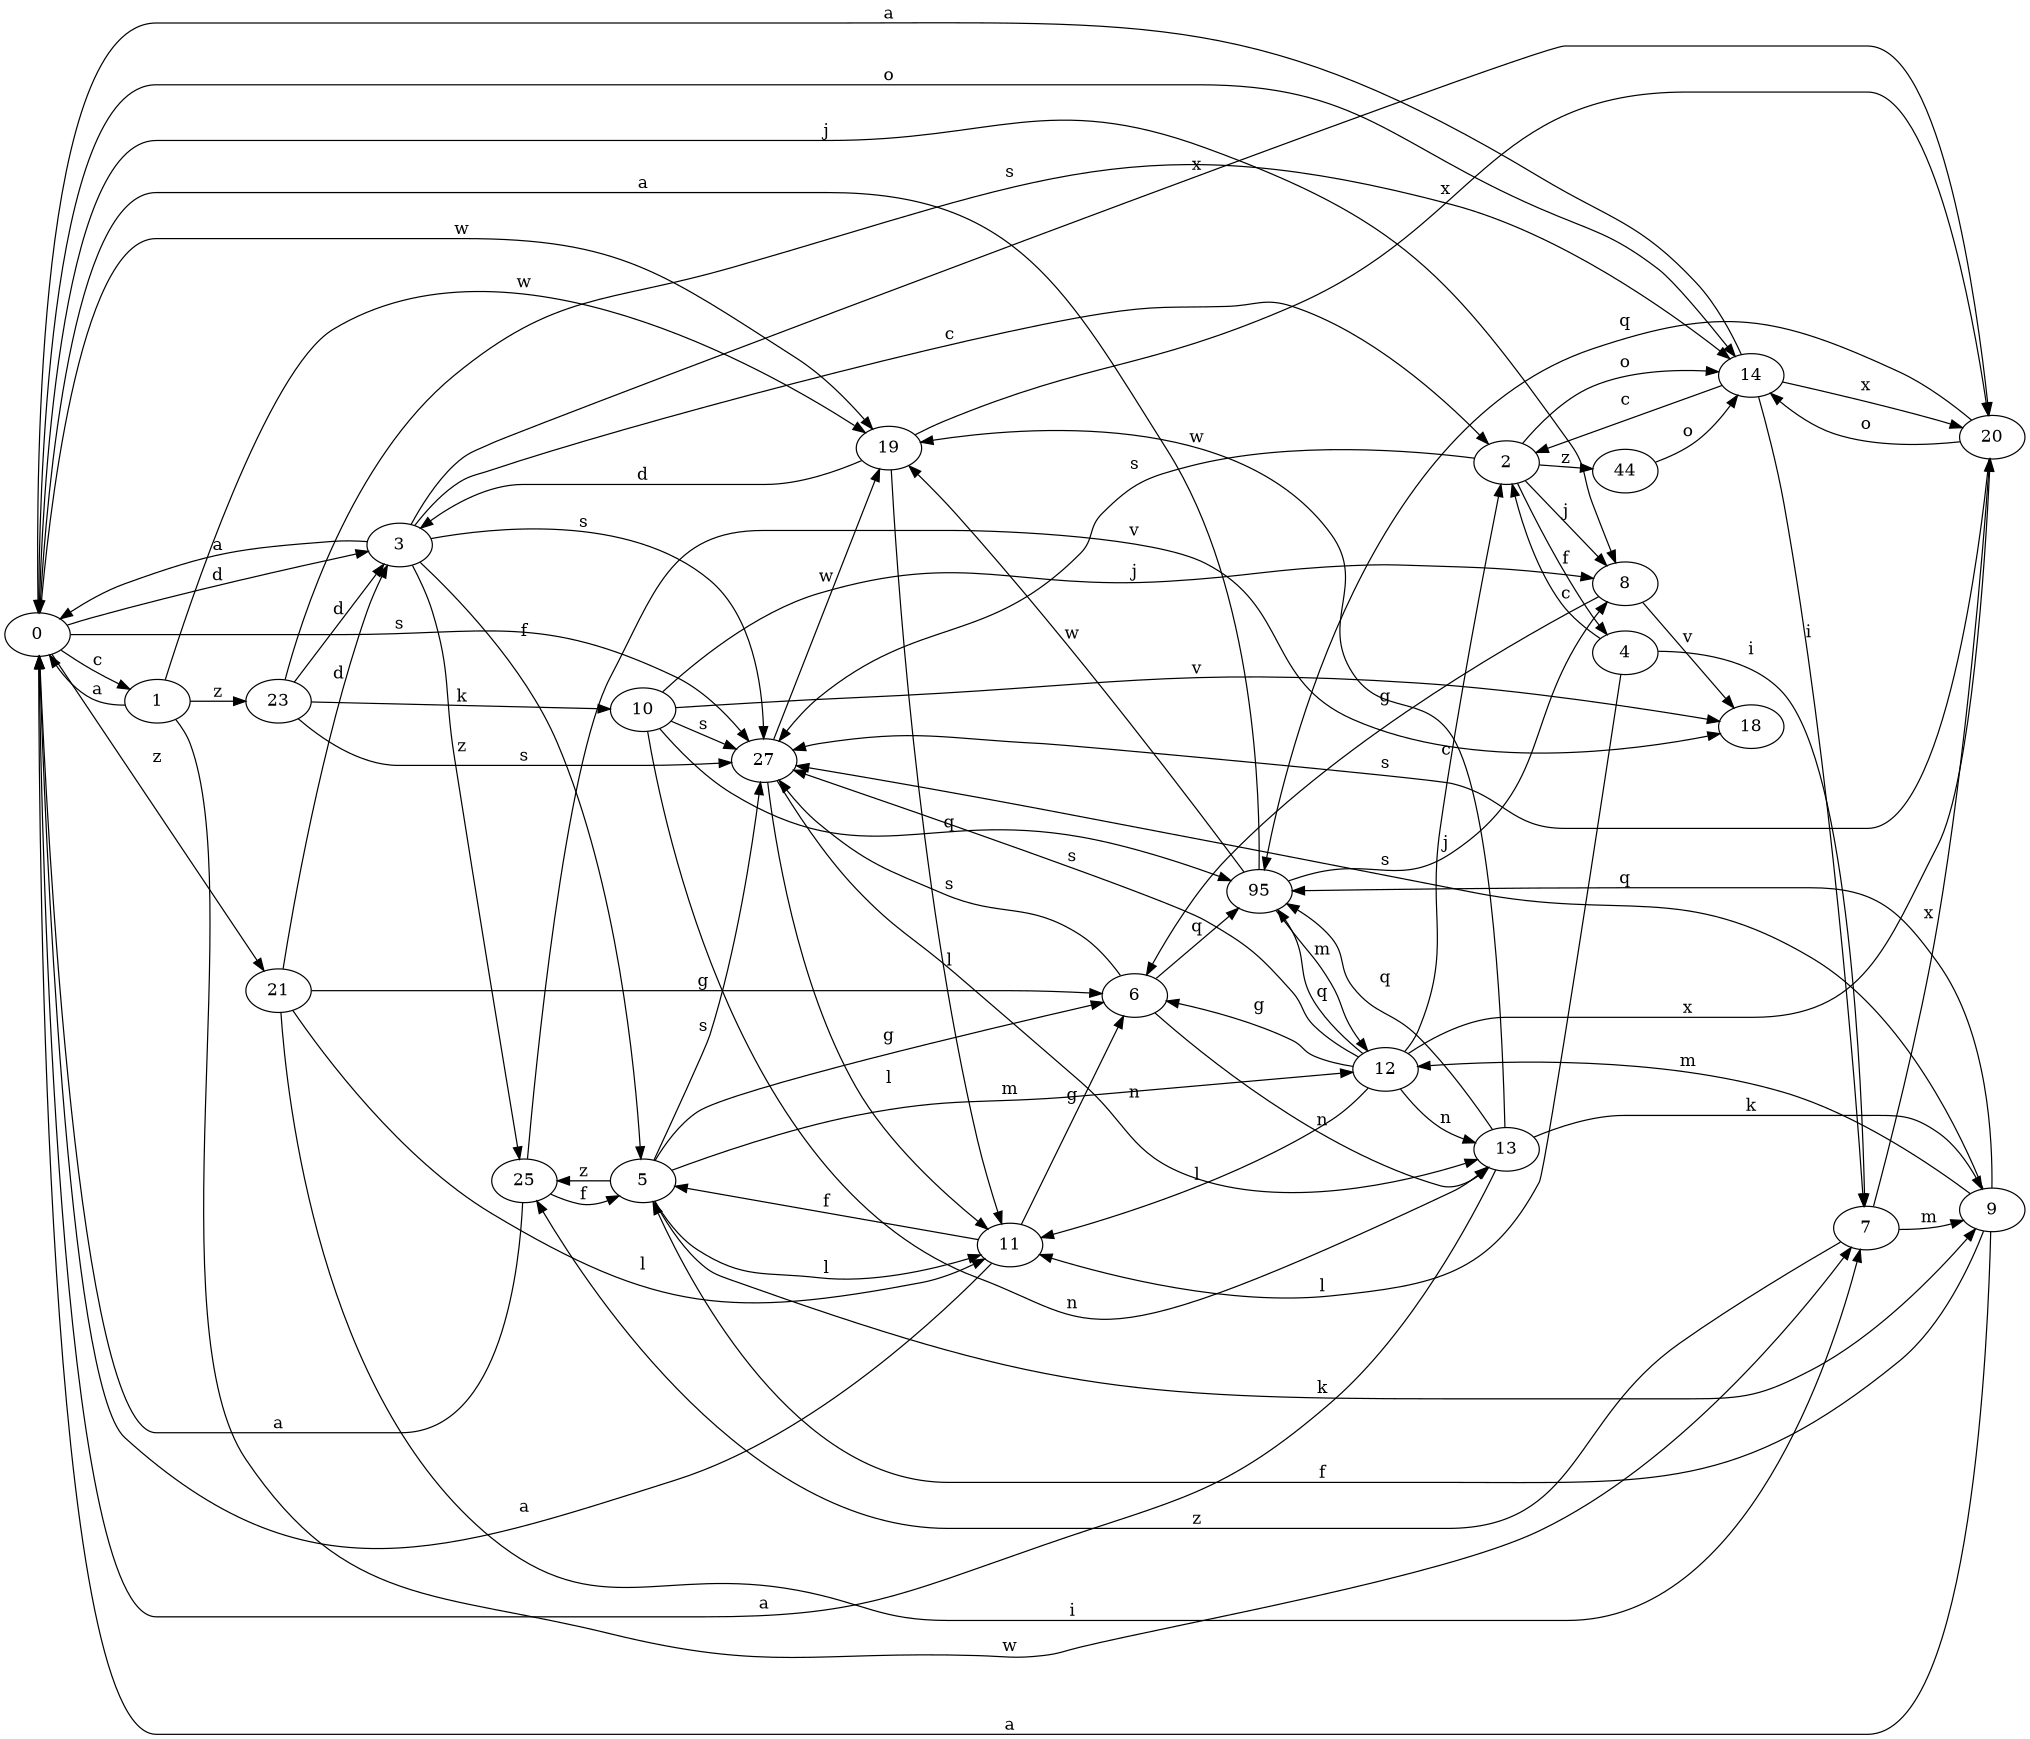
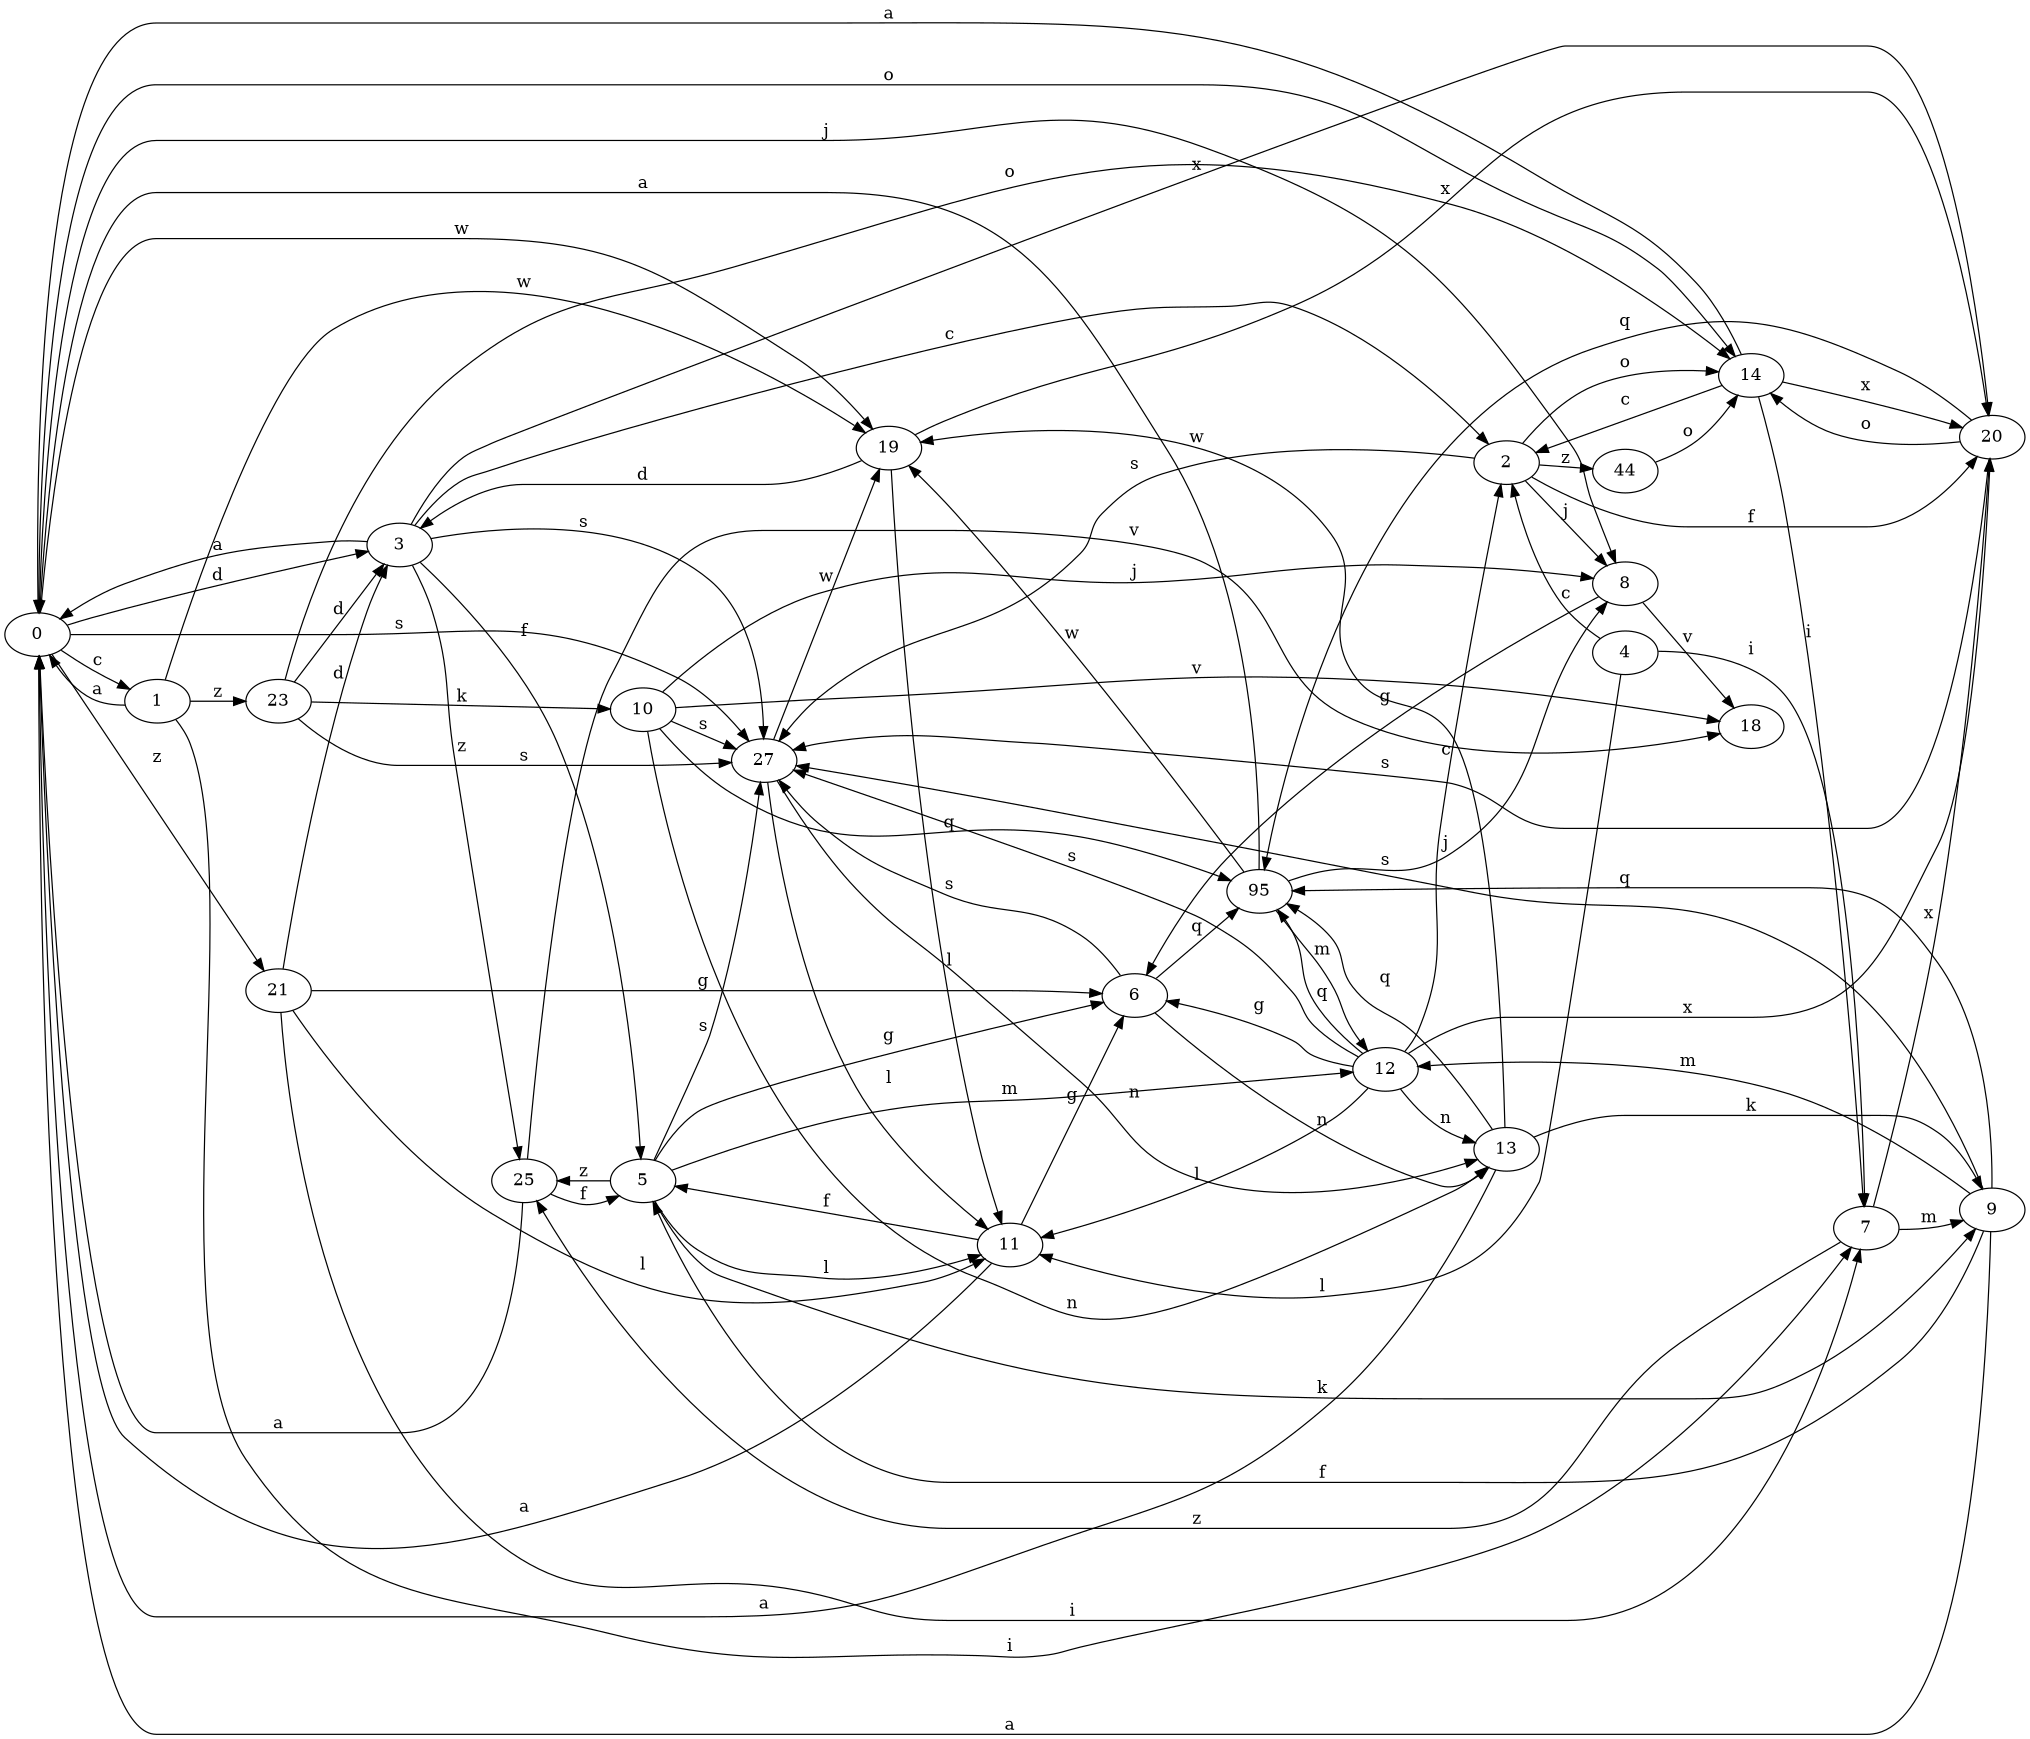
edge "23" -> "14": label "s" -> "o"
edge "2" -> "4": now "2" -> "20"
edge "1" -> "7": label "w" -> "i"
